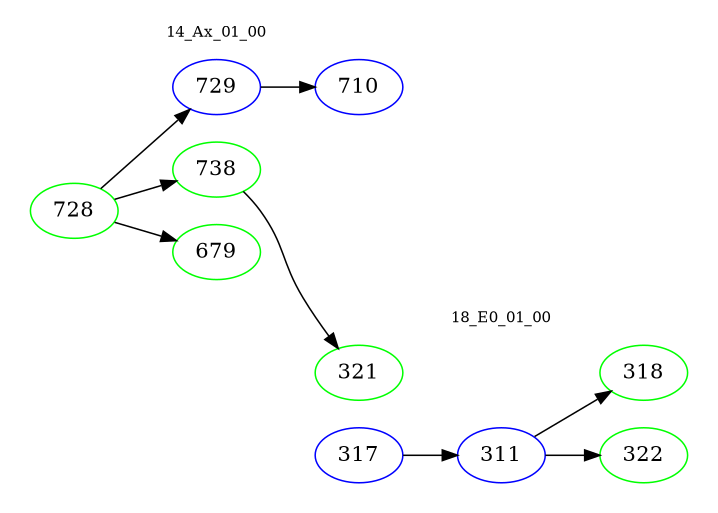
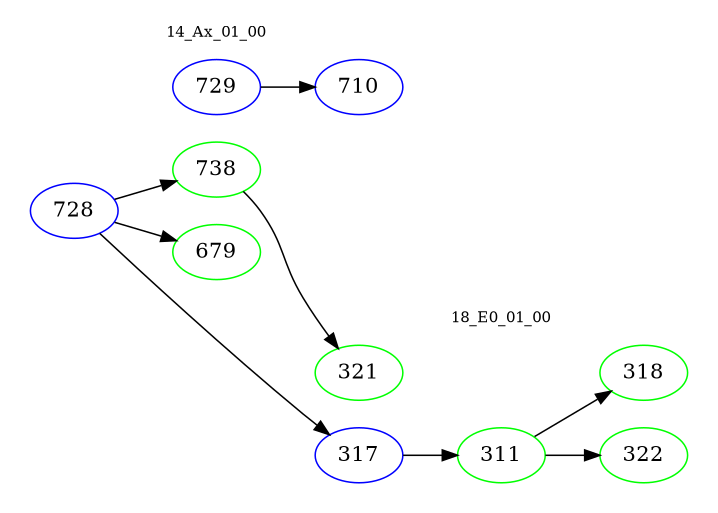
edge "728" -> "729": now "728" -> "317"
node "728": color green -> blue
node "311": color blue -> green
